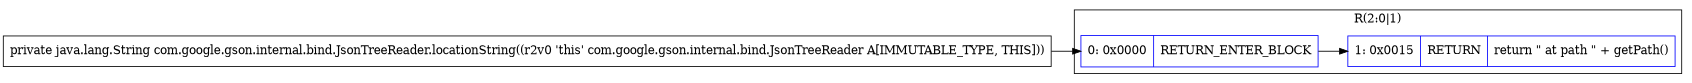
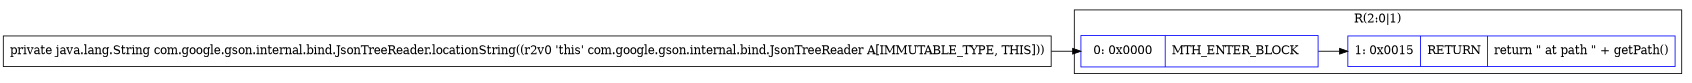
node "0: 0x0000": text "RETURN_ENTER_BLOCK" -> "MTH_ENTER_BLOCK"
